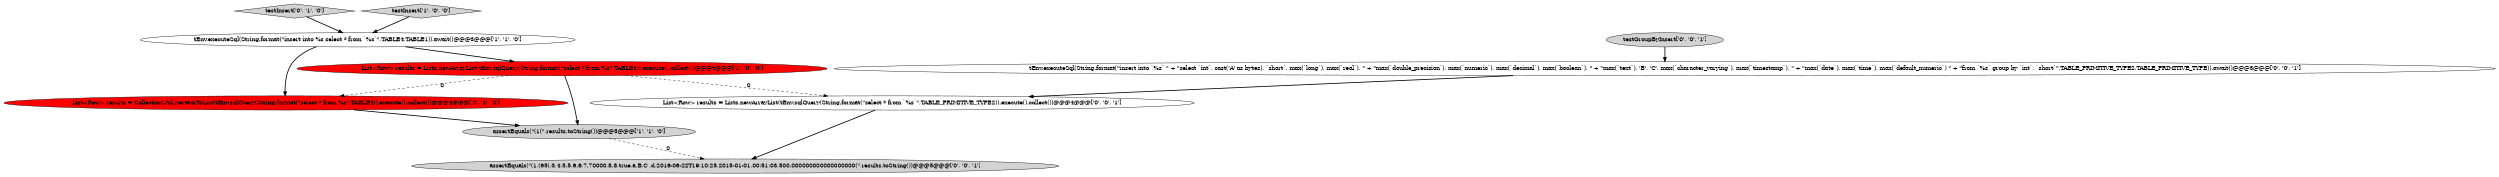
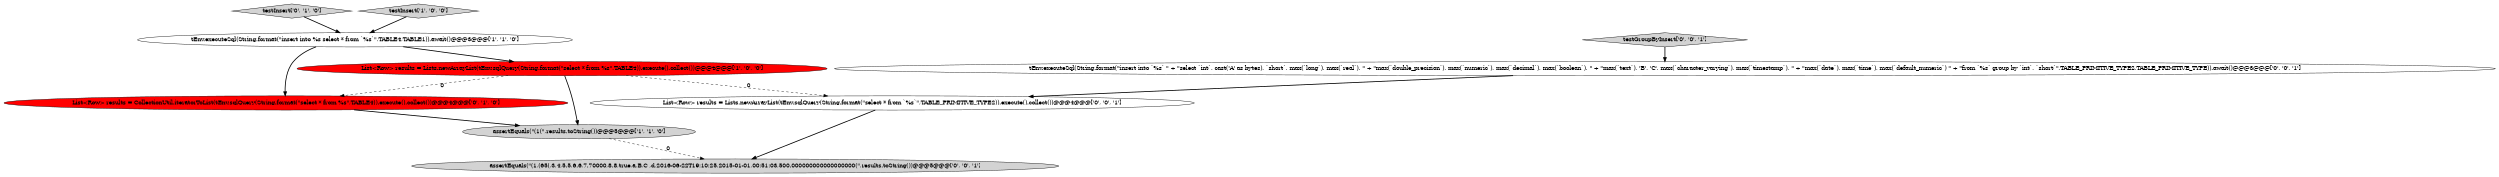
node "testGroupByInsert['0', '0', '1']": shape ellipse -> diamond
